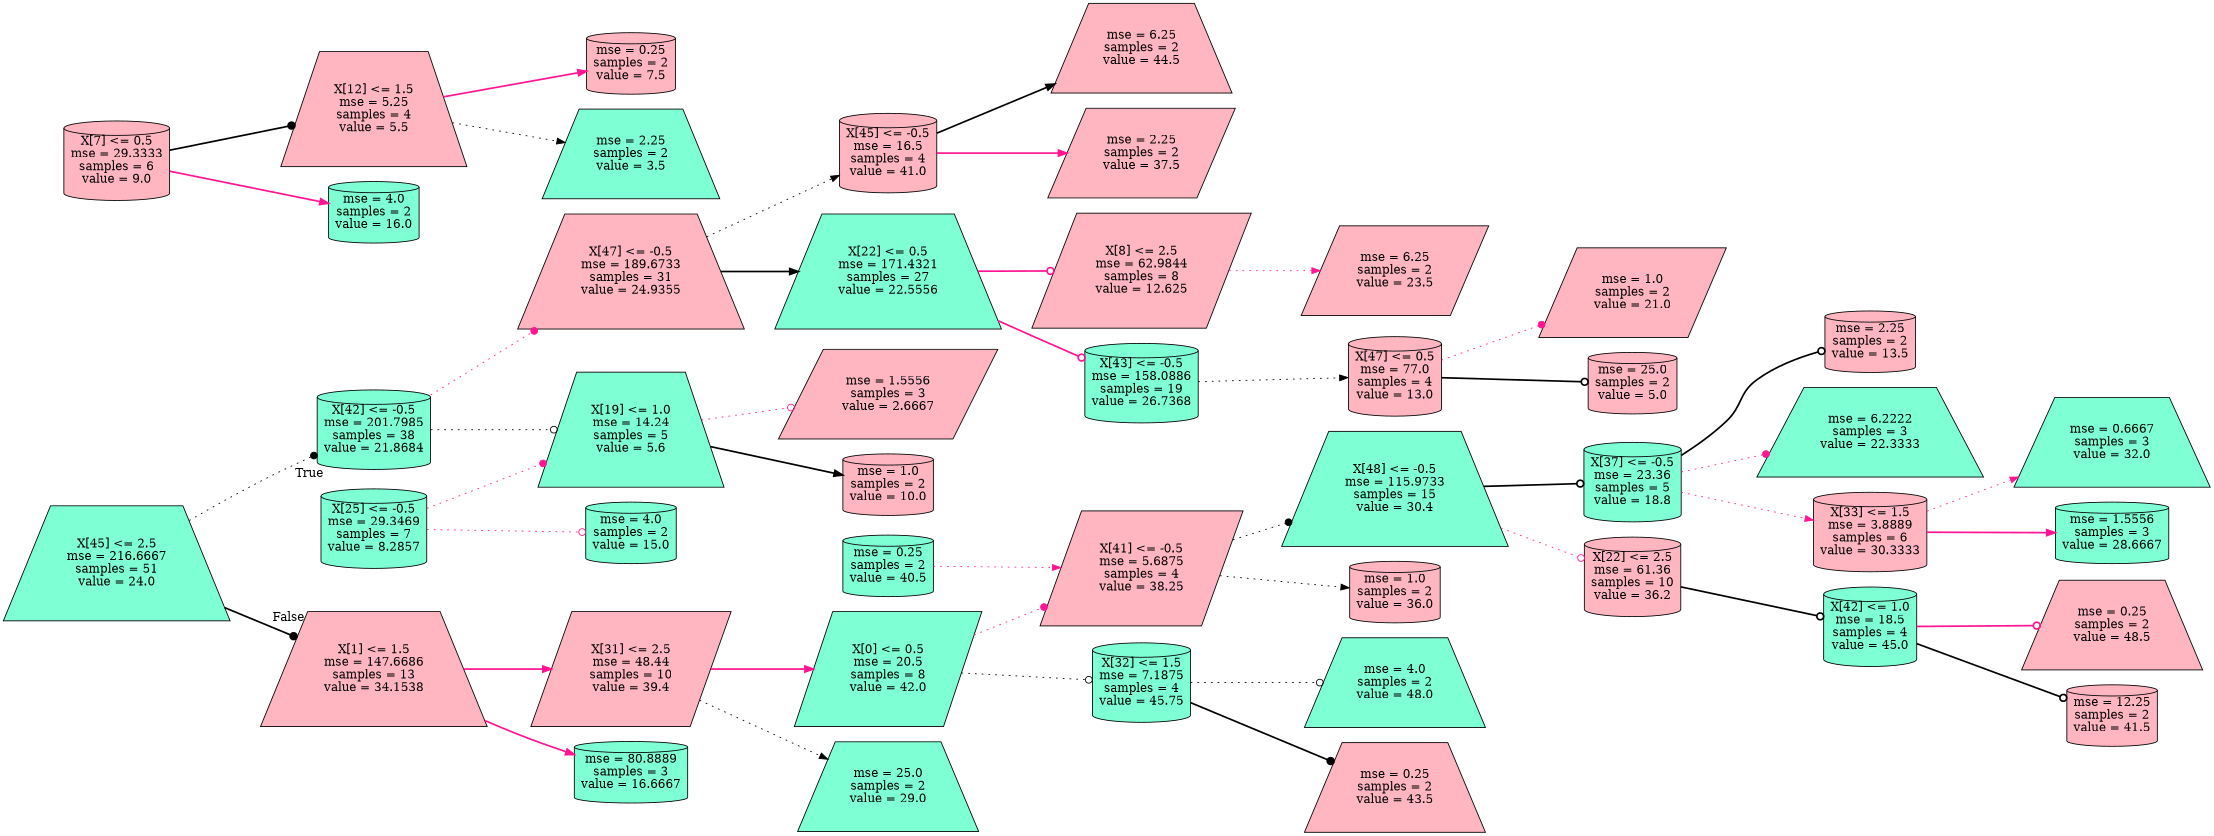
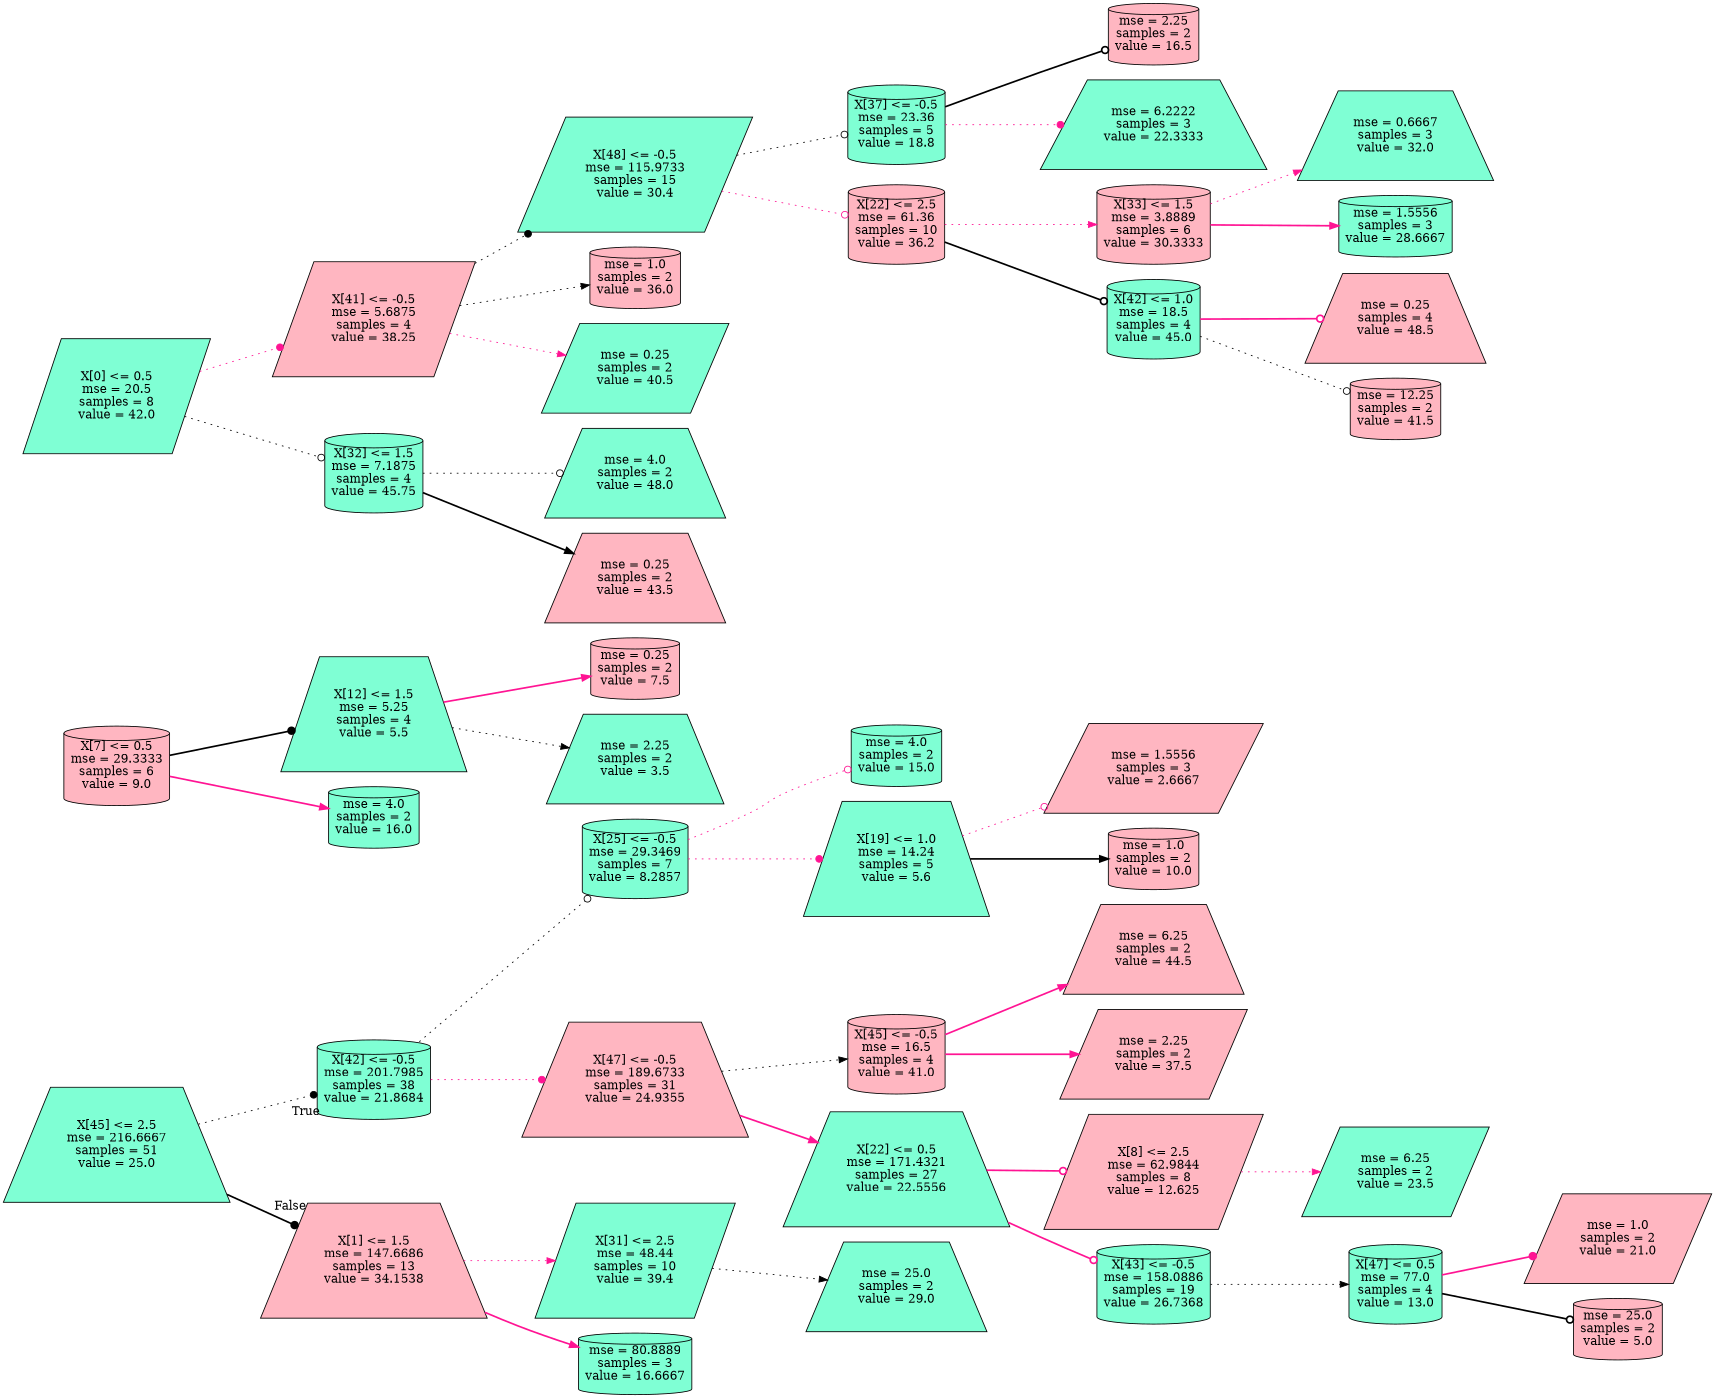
node "X[12] <= 1.5 mse = 5.25 samples = 4 value = 5.5": fillcolor lightpink -> aquamarine
edge "X[45] <= -0.5 mse = 16.5 samples = 4 value = 41.0" -> "mse = 6.25 samples = 2 value = 44.5": color black -> deeppink
node "mse = 6.25 samples = 2 value = 23.5": fillcolor lightpink -> aquamarine
edge "X[47] <= -0.5 mse = 189.6733 samples = 31 value = 24.9355" -> "X[22] <= 0.5 mse = 171.4321 samples = 27 value = 22.5556": color black -> deeppink
node "mse = 2.25 samples = 2 value = 13.5": label "mse = 2.25 samples = 2 value = 13.5" -> "mse = 2.25 samples = 2 value = 16.5"
edge "X[47] <= 0.5 mse = 77.0 samples = 4 value = 13.0" -> "mse = 1.0 samples = 2 value = 21.0": style dotted -> bold
node "X[47] <= 0.5 mse = 77.0 samples = 4 value = 13.0": fillcolor lightpink -> aquamarine
edge "X[42] <= -0.5 mse = 201.7985 samples = 38 value = 21.8684" -> "X[19] <= 1.0 mse = 14.24 samples = 5 value = 5.6": now "X[42] <= -0.5 mse = 201.7985 samples = 38 value = 21.8684" -> "X[25] <= -0.5 mse = 29.3469 samples = 7 value = 8.2857"
edge "X[48] <= -0.5 mse = 115.9733 samples = 15 value = 30.4" -> "X[37] <= -0.5 mse = 23.36 samples = 5 value = 18.8": style bold -> dotted
node "X[48] <= -0.5 mse = 115.9733 samples = 15 value = 30.4": shape trapezium -> parallelogram
edge "X[37] <= -0.5 mse = 23.36 samples = 5 value = 18.8" -> "X[33] <= 1.5 mse = 3.8889 samples = 6 value = 30.3333": now "X[22] <= 2.5 mse = 61.36 samples = 10 value = 36.2" -> "X[33] <= 1.5 mse = 3.8889 samples = 6 value = 30.3333"
node "X[45] <= 2.5 mse = 216.6667 samples = 51 value = 24.0": label "X[45] <= 2.5 mse = 216.6667 samples = 51 value = 24.0" -> "X[45] <= 2.5 mse = 216.6667 samples = 51 value = 25.0"
node "mse = 0.25 samples = 2 value = 40.5": shape cylinder -> parallelogram
edge "mse = 0.25 samples = 2 value = 40.5" -> "X[41] <= -0.5 mse = 5.6875 samples = 4 value = 38.25": reversed
node "mse = 0.25 samples = 2 value = 48.5": label "mse = 0.25 samples = 2 value = 48.5" -> "mse = 0.25 samples = 4 value = 48.5"
edge "X[1] <= 1.5 mse = 147.6686 samples = 13 value = 34.1538" -> "X[31] <= 2.5 mse = 48.44 samples = 10 value = 39.4": style bold -> dotted
node "X[31] <= 2.5 mse = 48.44 samples = 10 value = 39.4": fillcolor lightpink -> aquamarine
edge "X[31] <= 2.5 mse = 48.44 samples = 10 value = 39.4" -> "X[0] <= 0.5 mse = 20.5 samples = 8 value = 42.0": removed
edge "X[42] <= 1.0 mse = 18.5 samples = 4 value = 45.0" -> "mse = 12.25 samples = 2 value = 41.5": style bold -> dotted
edge "X[32] <= 1.5 mse = 7.1875 samples = 4 value = 45.75" -> "mse = 0.25 samples = 2 value = 43.5": arrowhead dot -> normal
